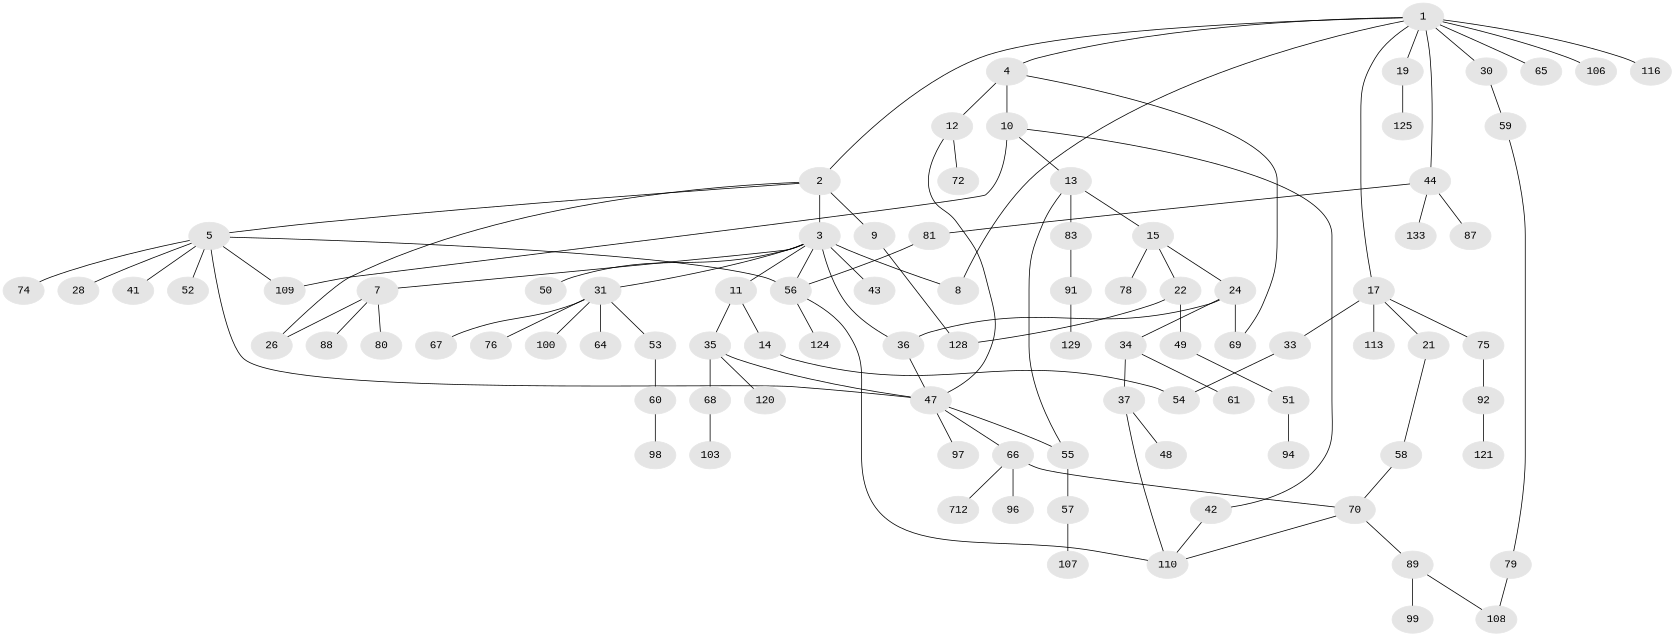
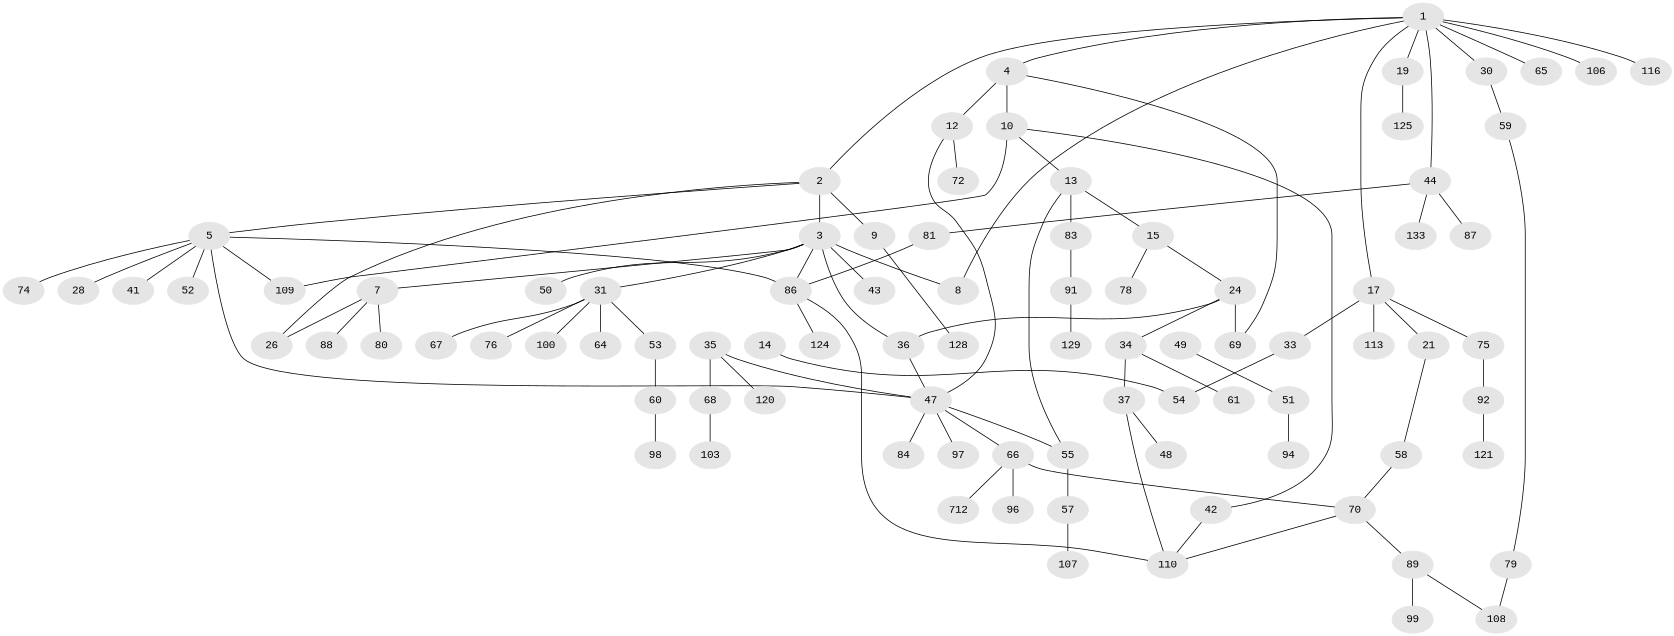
node "11": removed
node "56": label "56" -> "86"
node "22": removed
node "84": added
